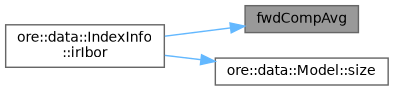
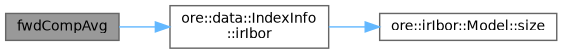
edge "ore::data::IndexInfo ::irIbor" -> "fwdCompAvg": reversed
node "ore::data::Model::size": label "ore::data::Model::size" -> "ore::irIbor::Model::size"
